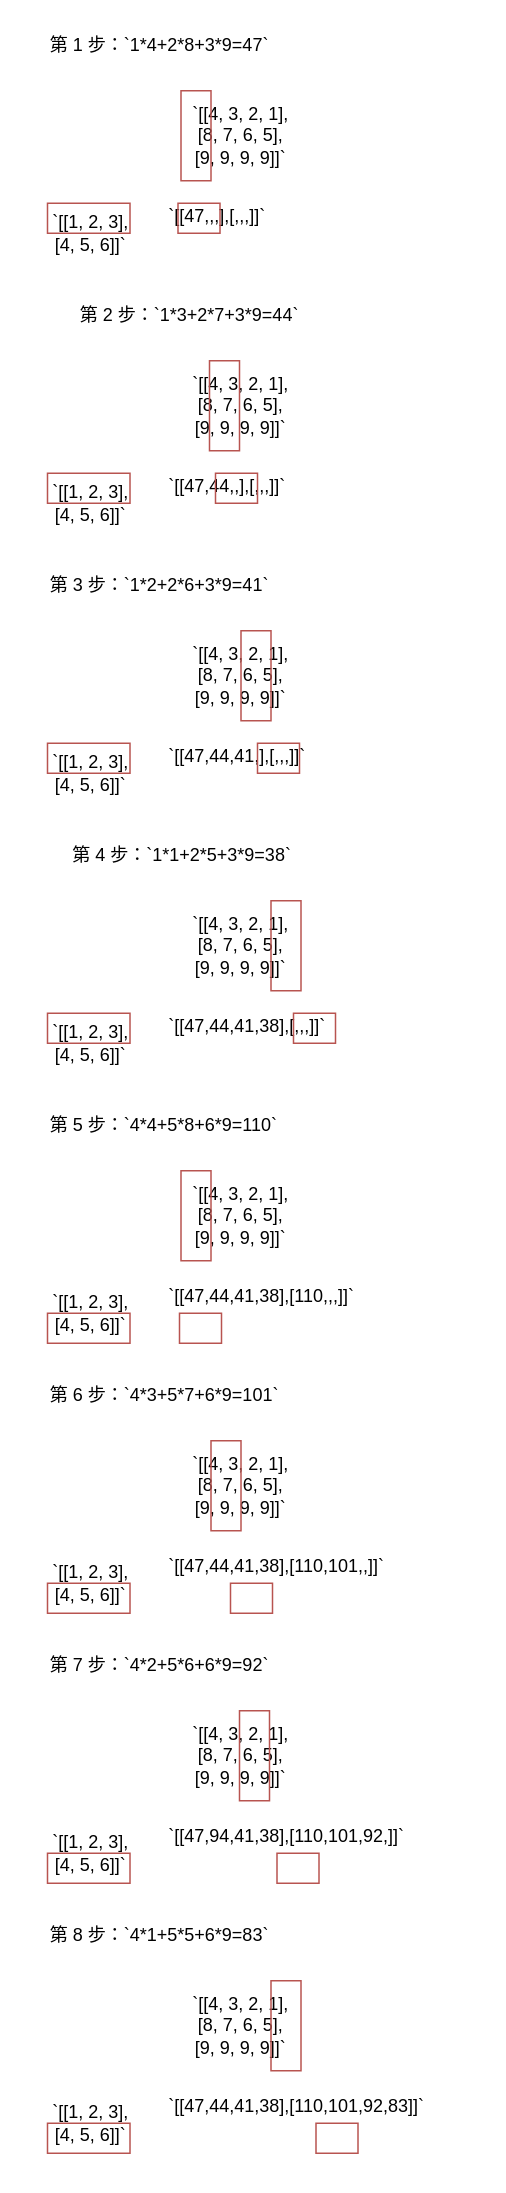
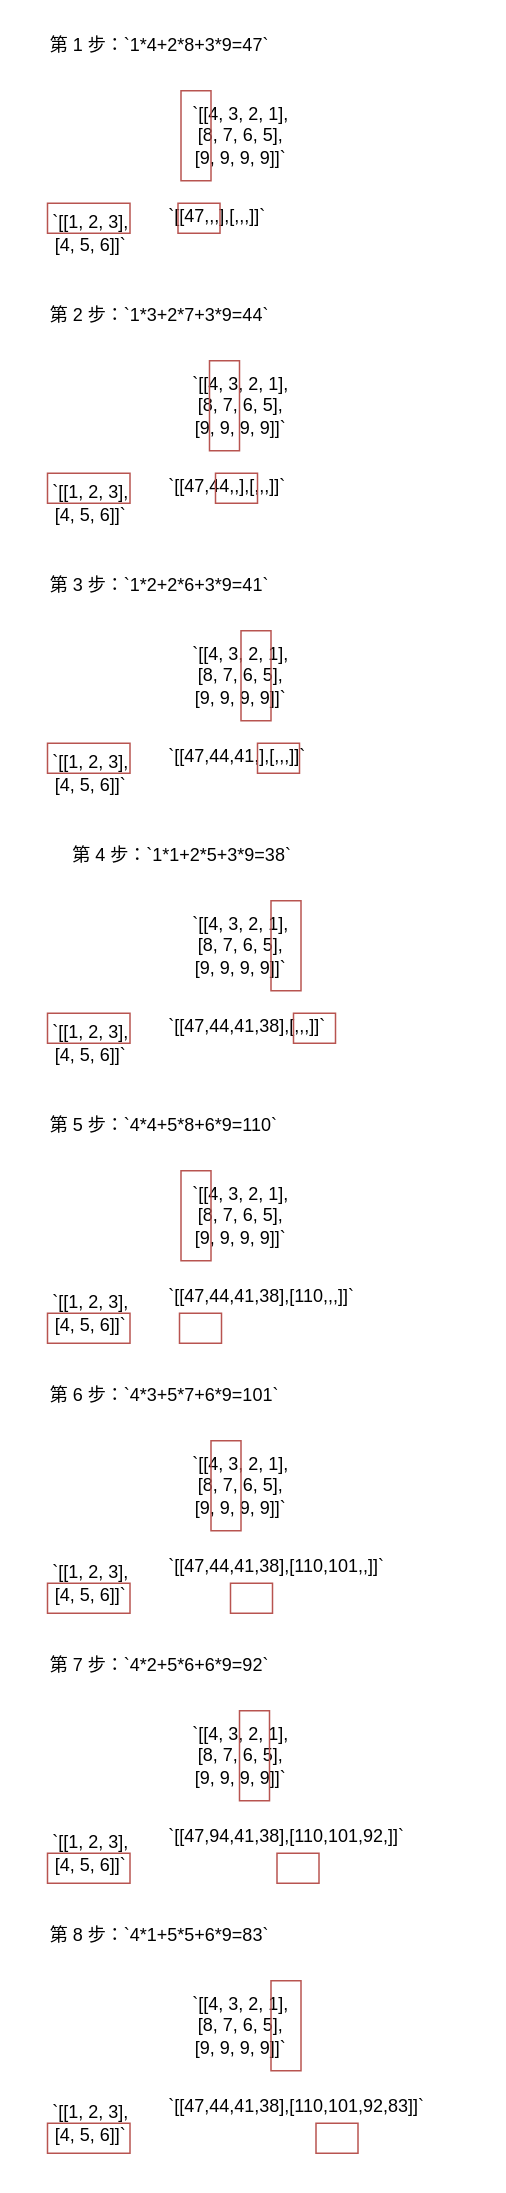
node "第 2 步：`1*3+2*7+3*9=44`": moved (279, 316) -> (249, 316)
